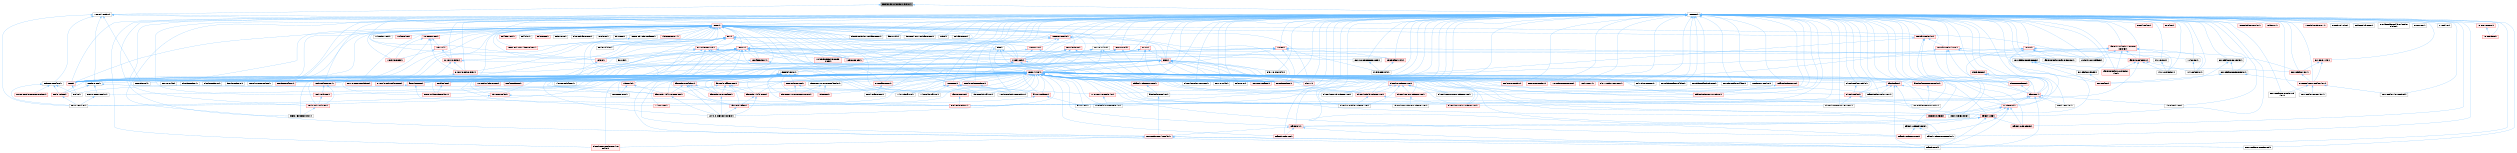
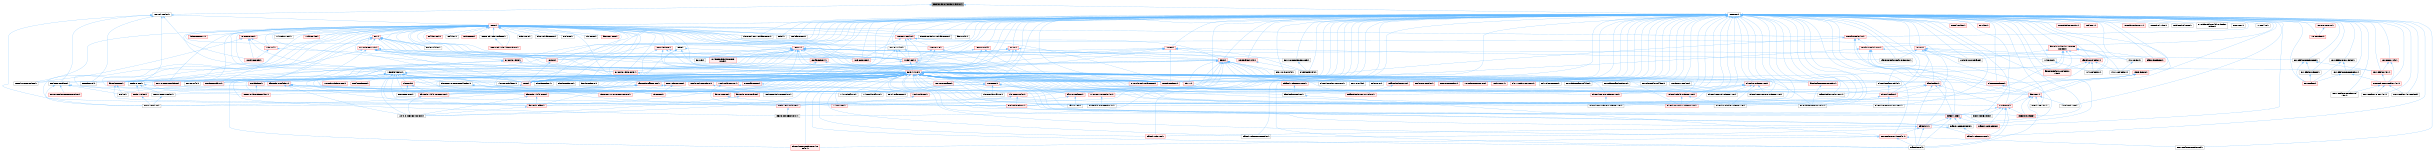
node "GeometrySet3.h": added
node "GestureDetector.h": added
